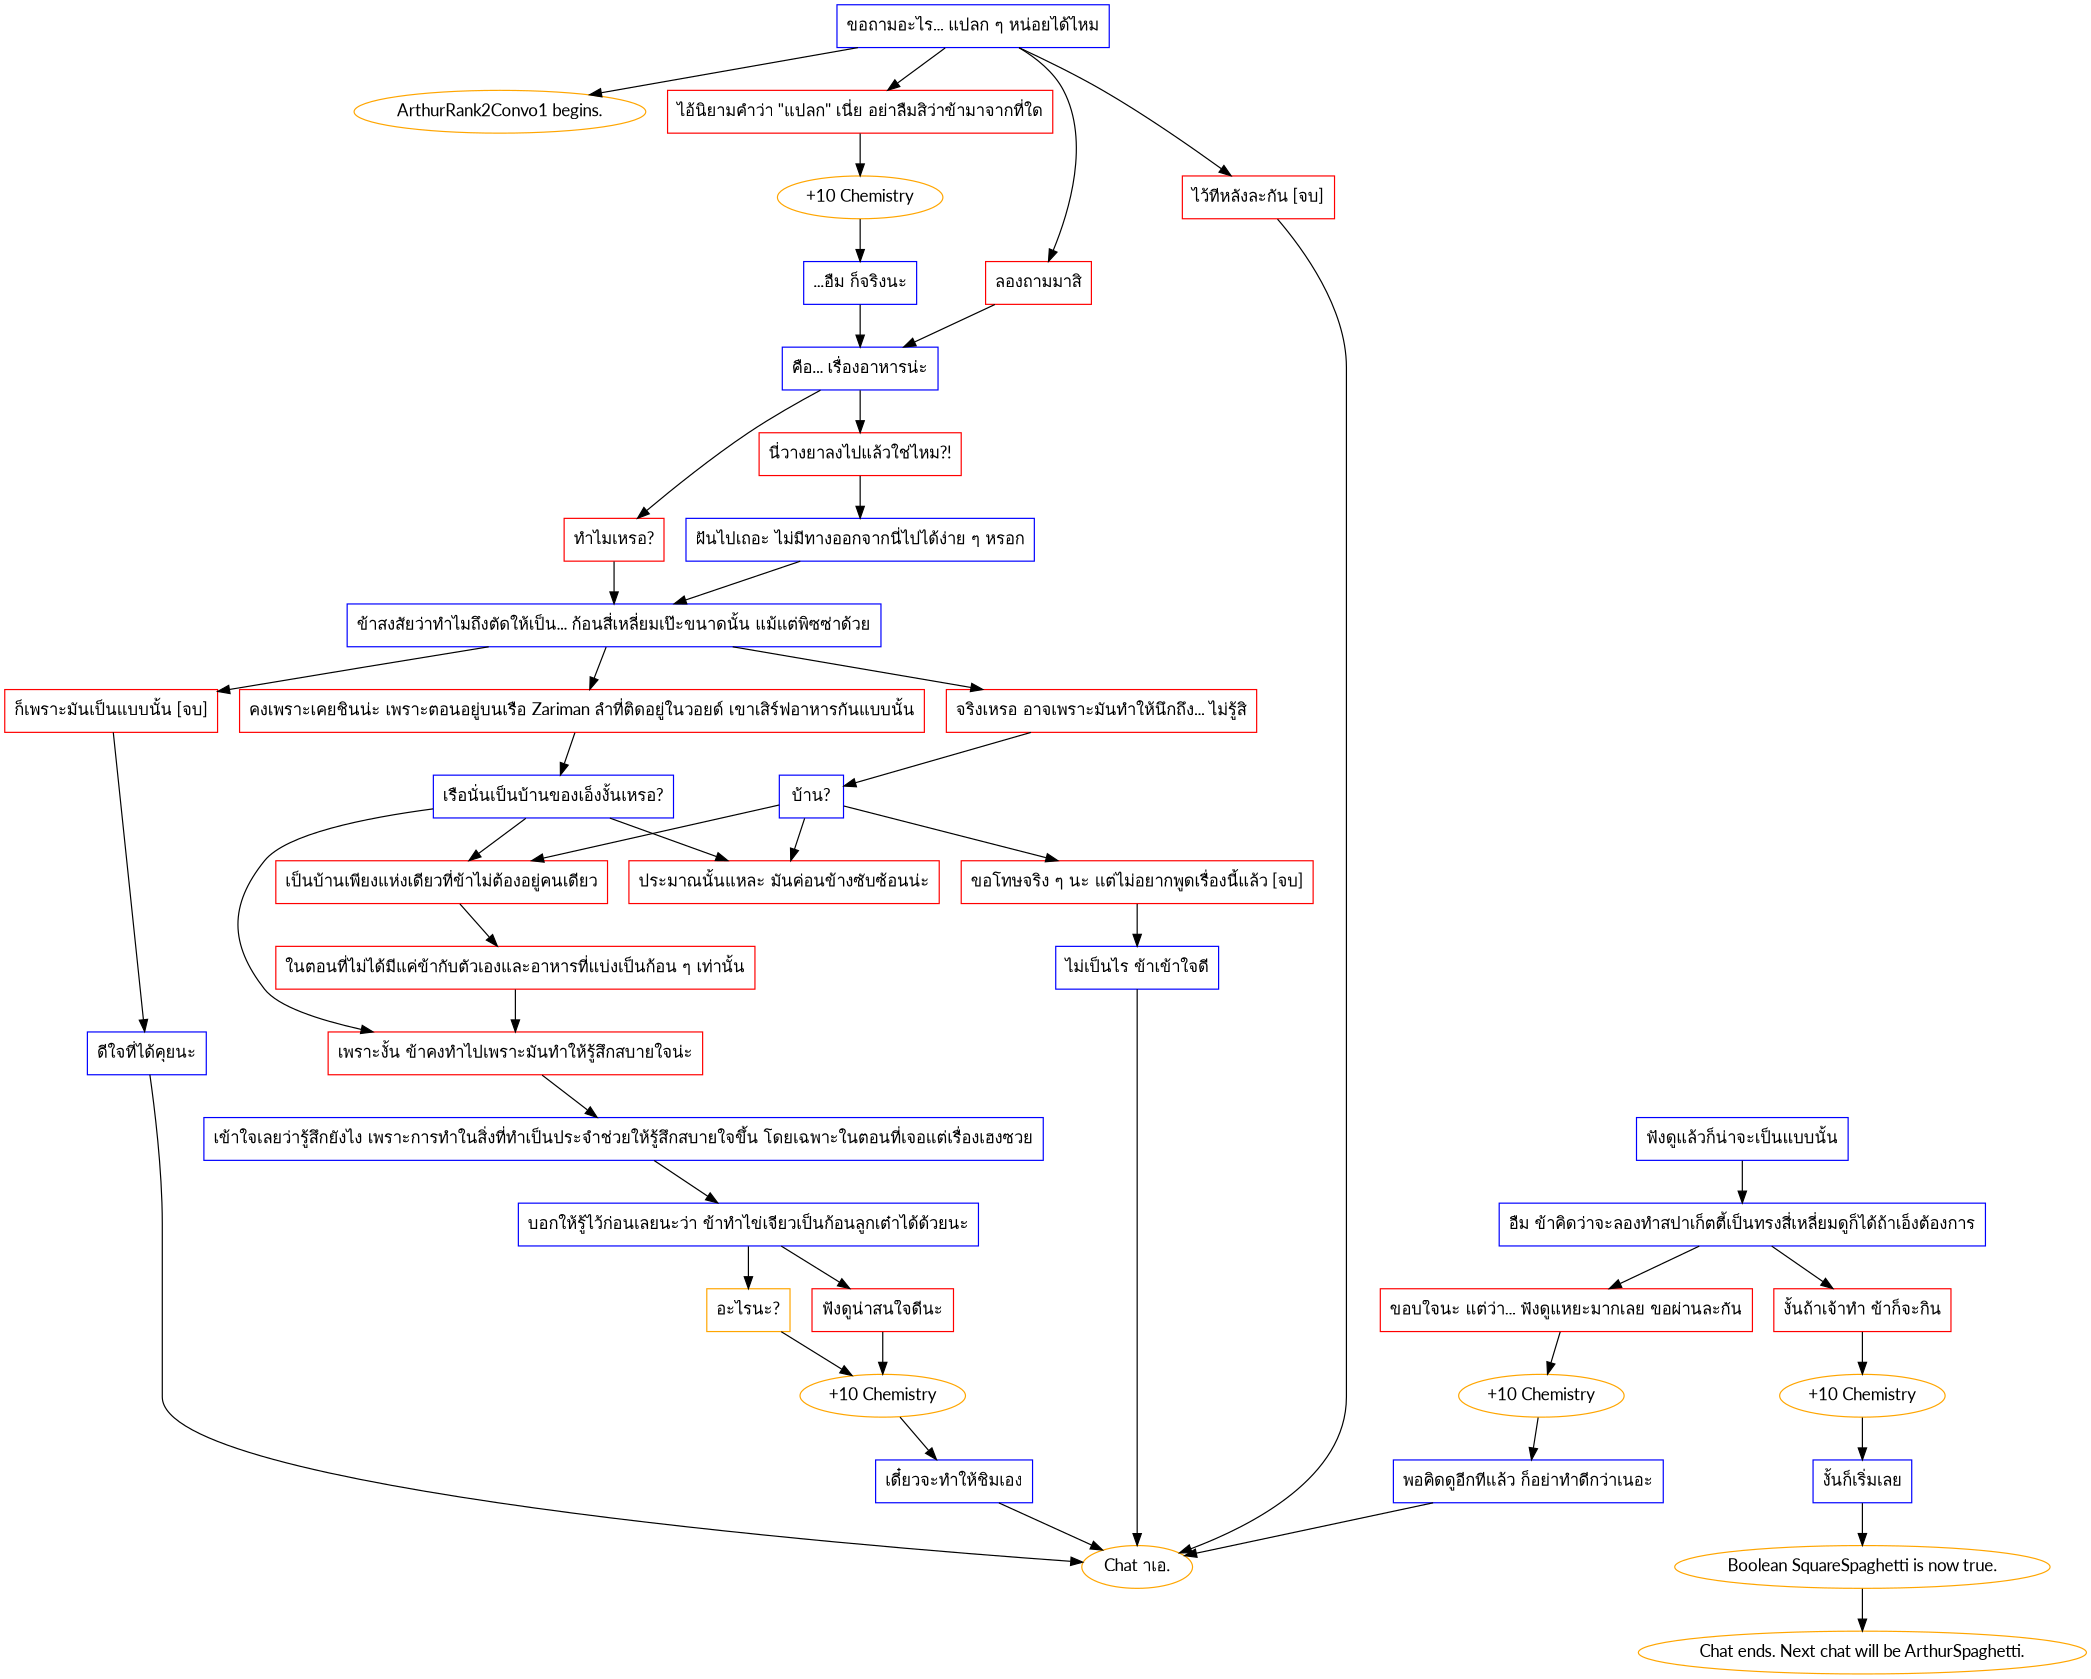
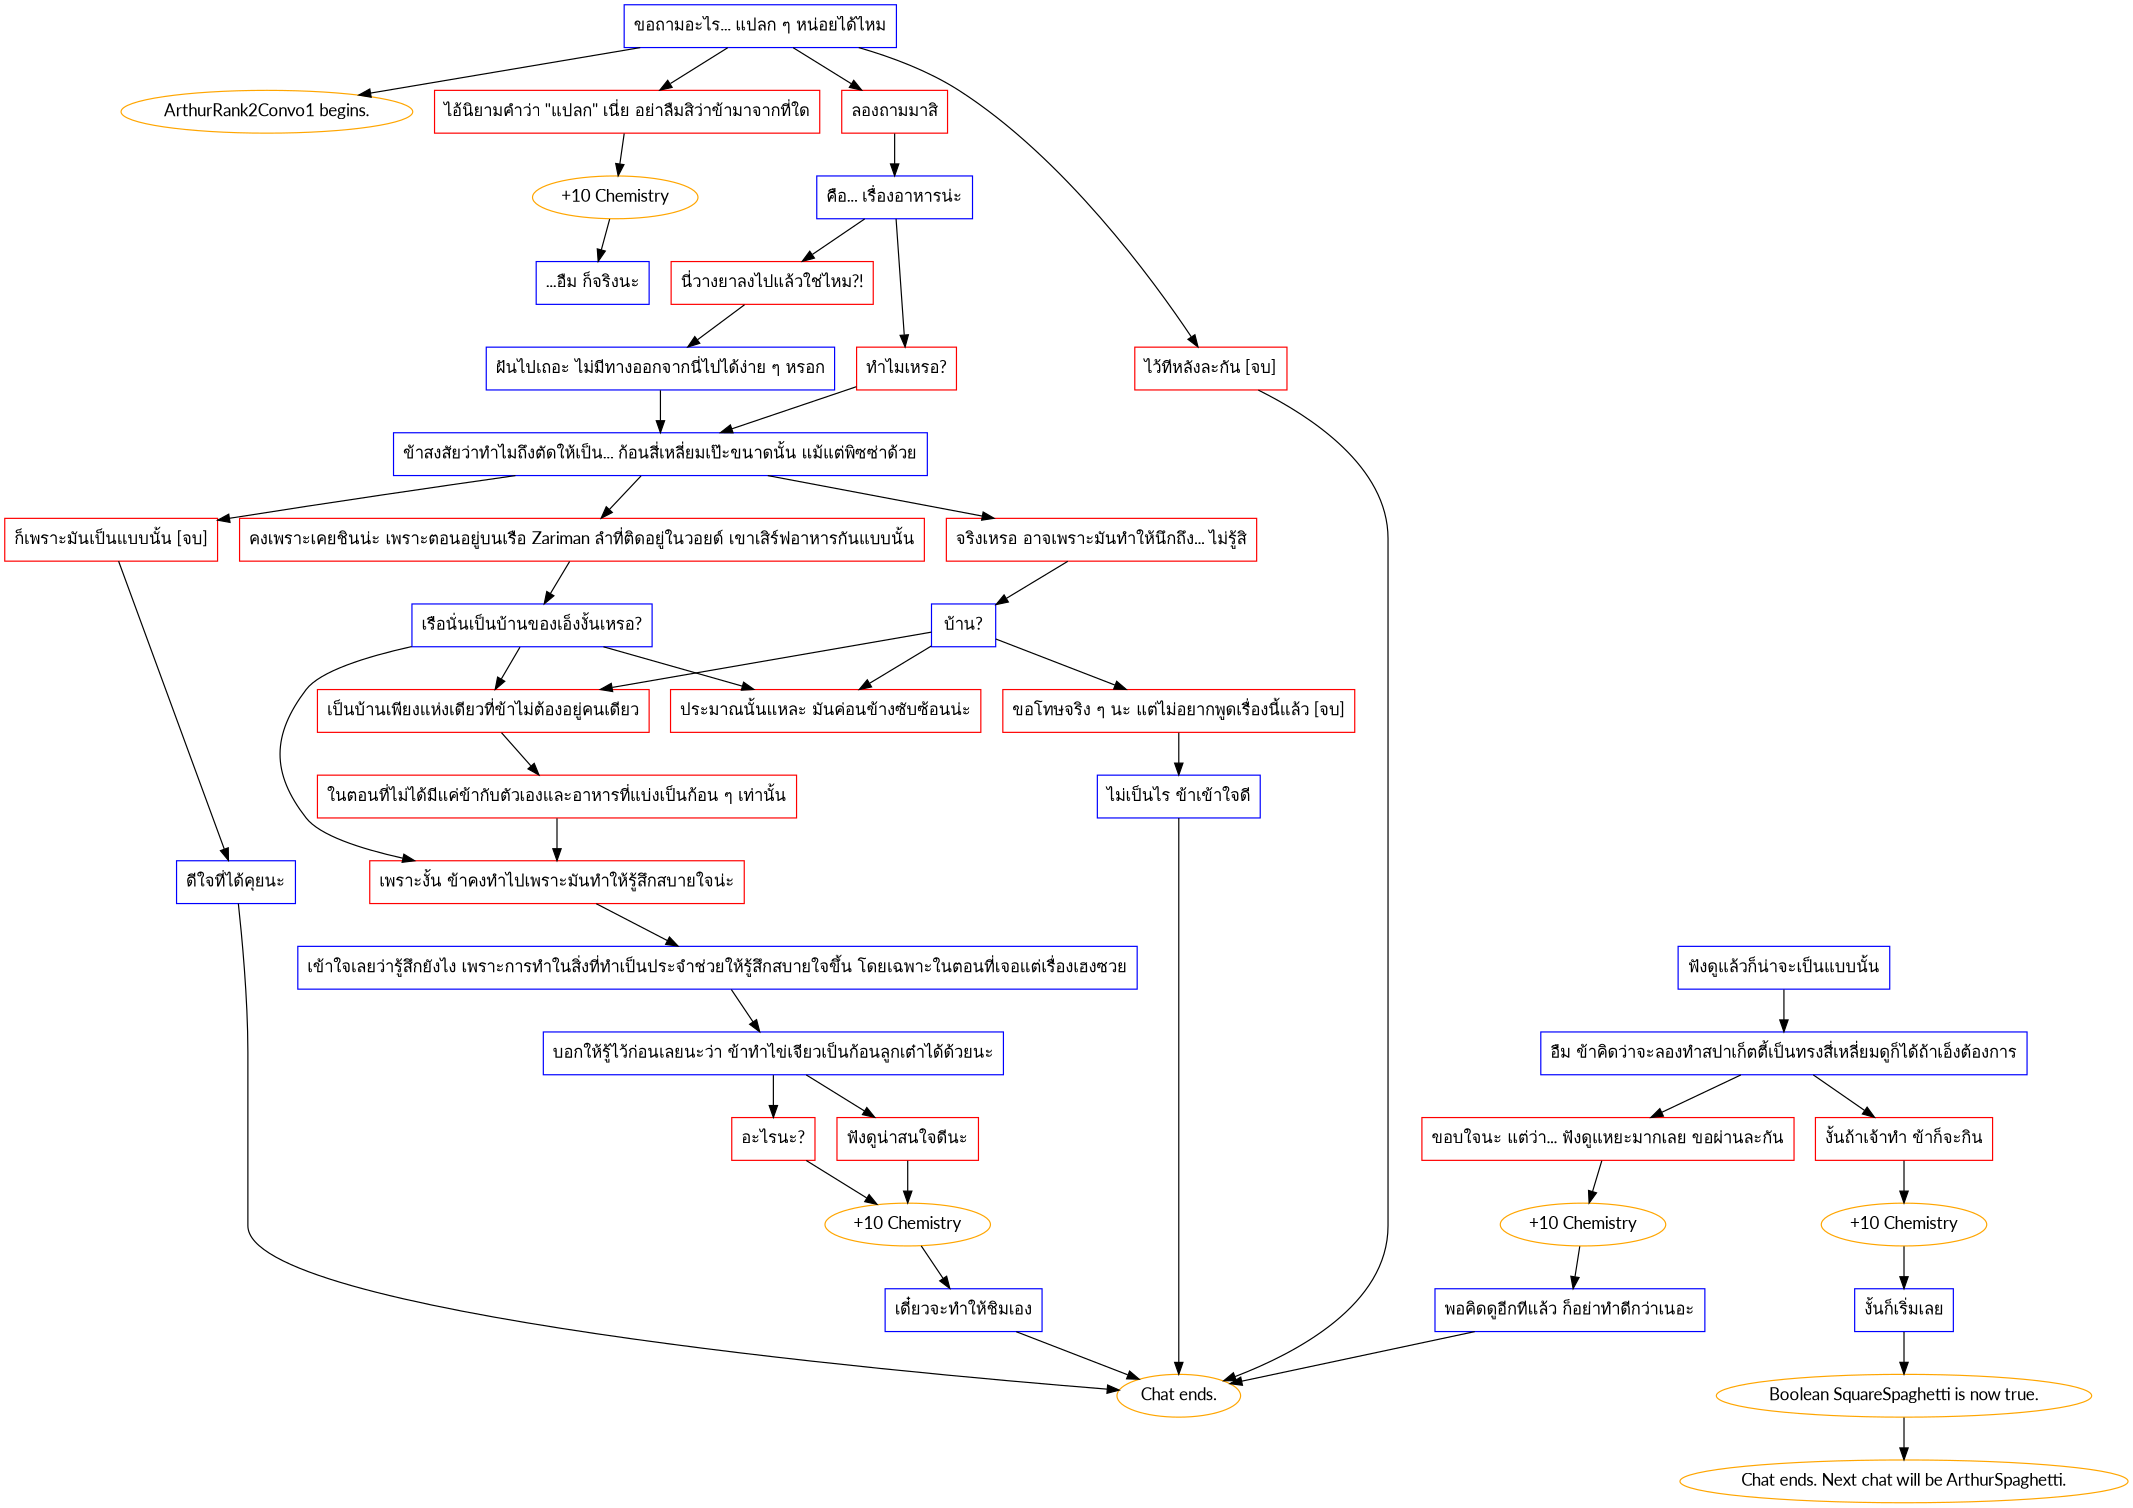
edge "...อืม ก็จริงนะ" -> "คือ... เรื่องอาหารน่ะ": removed
node "อะไรนะ?": color orange -> red
node "Chat าเอ.": label "Chat าเอ." -> "Chat ends."
